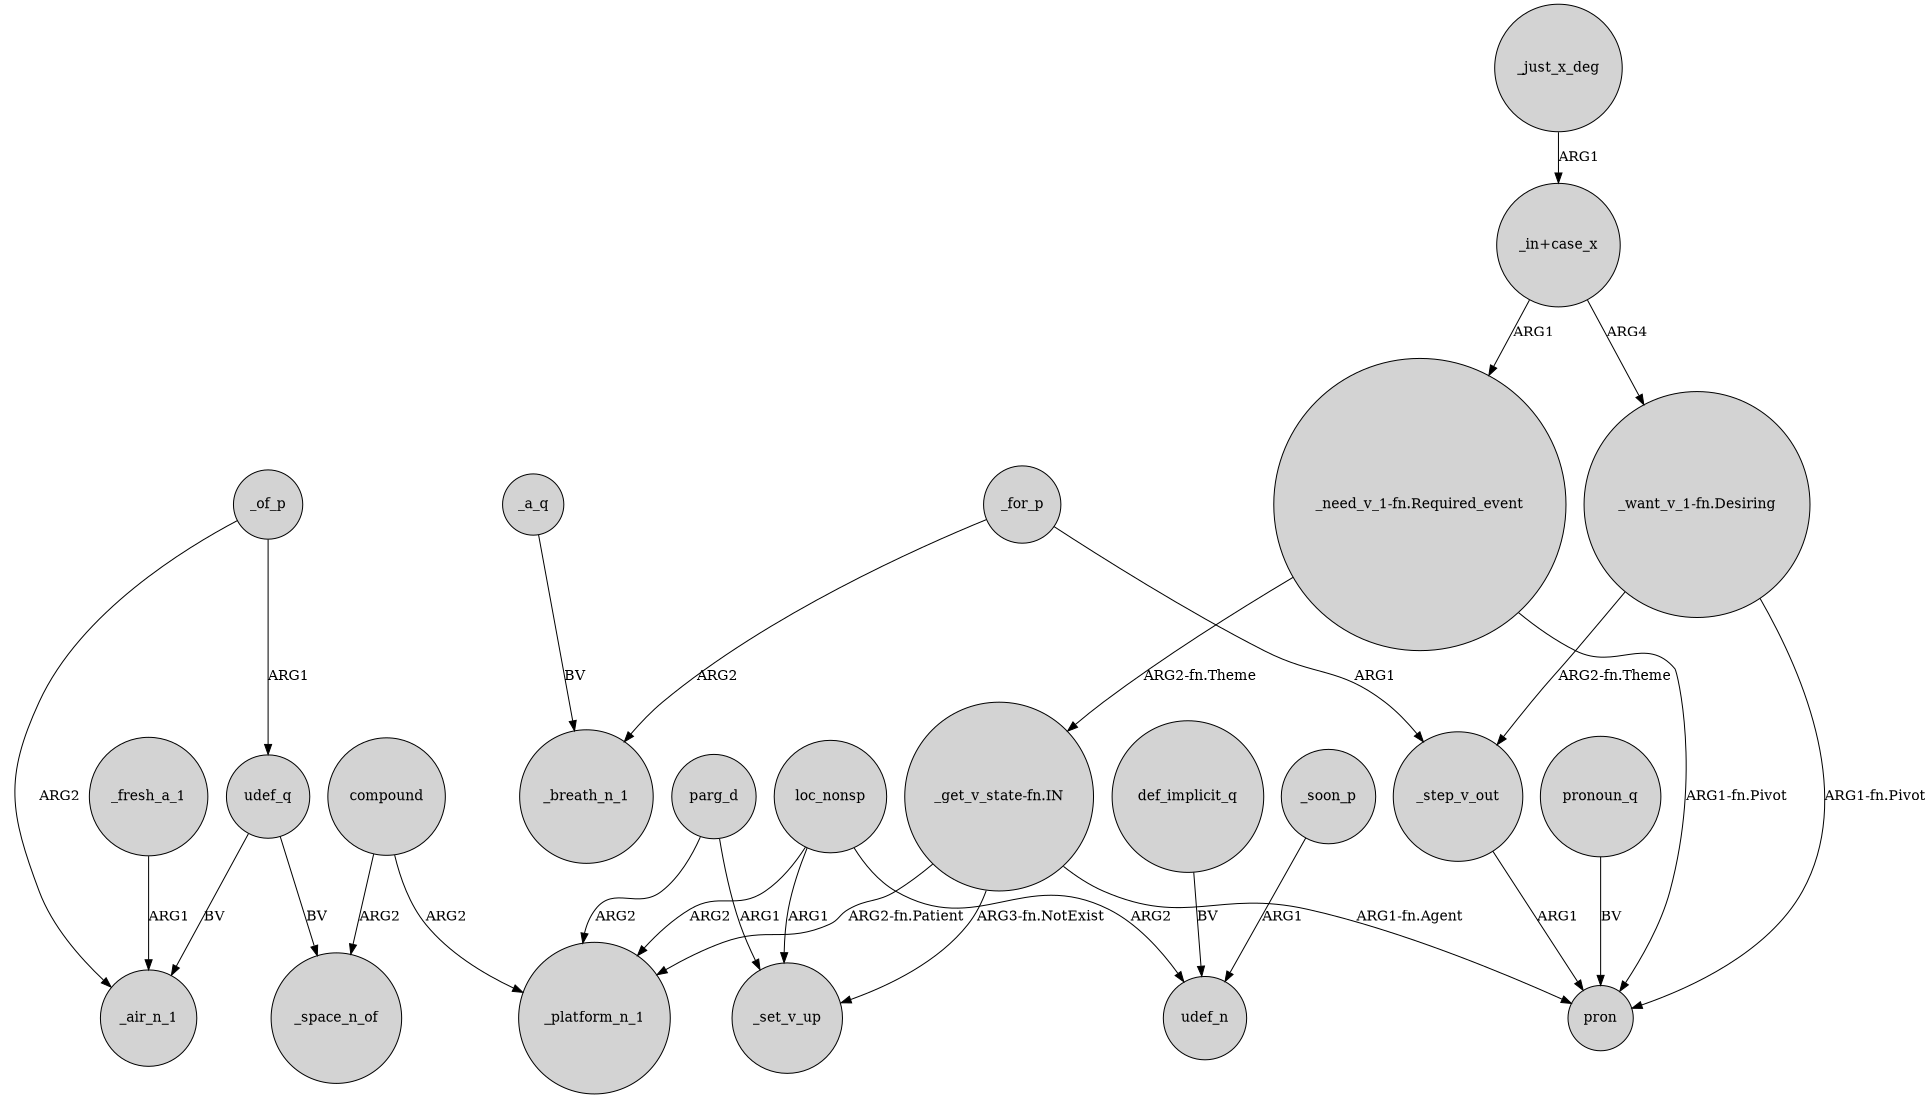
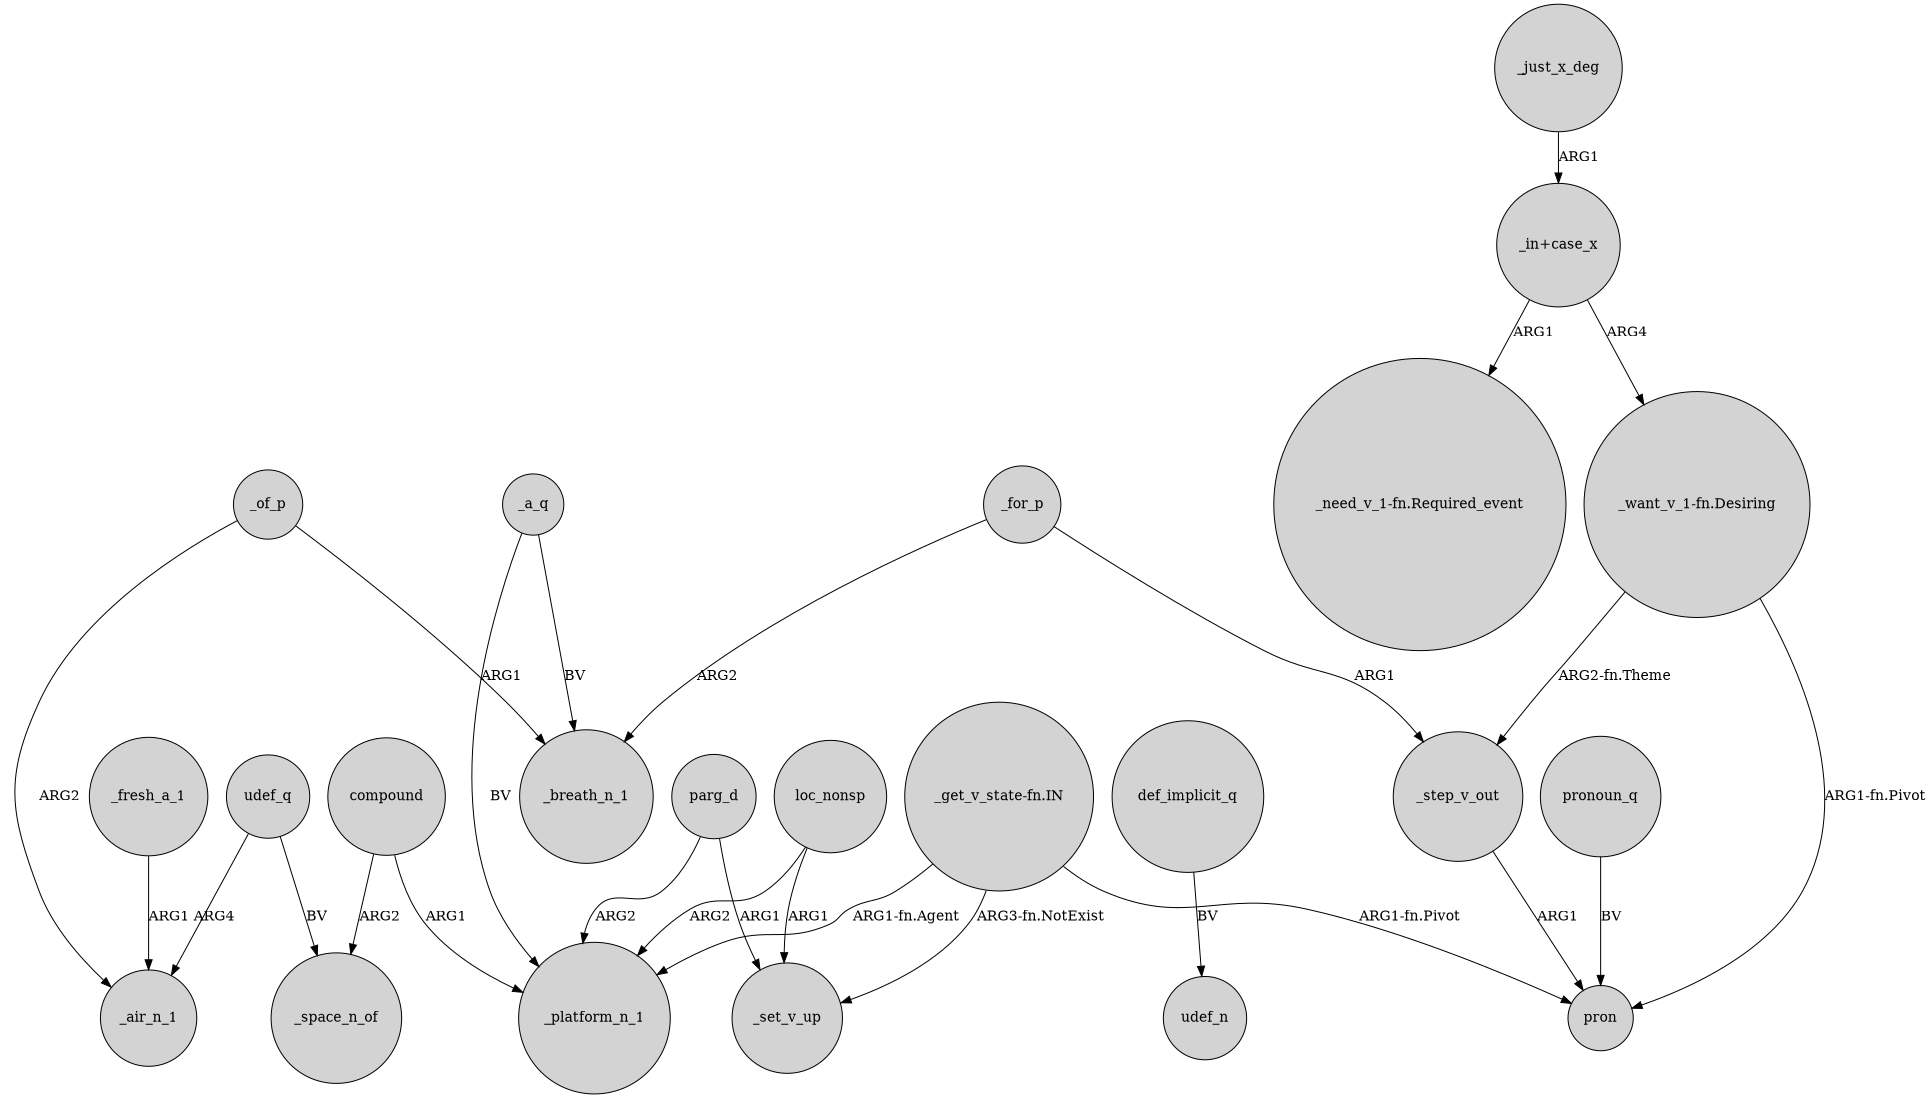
edge "_of_p" -> "udef_q": now "_of_p" -> "_breath_n_1"
edge "_need_v_1-fn.Required_event" -> "_get_v_state-fn.IN": removed, label "ARG2-fn.Theme"
edge "_need_v_1-fn.Required_event" -> "pron": removed, label "ARG1-fn.Pivot"
edge "_a_q" -> "_platform_n_1": added, label "BV"
node "_soon_p": removed
edge "loc_nonsp" -> "udef_n": removed, label "ARG2"
edge "udef_q" -> "_air_n_1": label "BV" -> "ARG4"
edge "compound" -> "_platform_n_1": label "ARG2" -> "ARG1"
edge "_get_v_state-fn.IN" -> "_platform_n_1": label "ARG2-fn.Patient" -> "ARG1-fn.Agent"
edge "_get_v_state-fn.IN" -> "pron": label "ARG1-fn.Agent" -> "ARG1-fn.Pivot"
